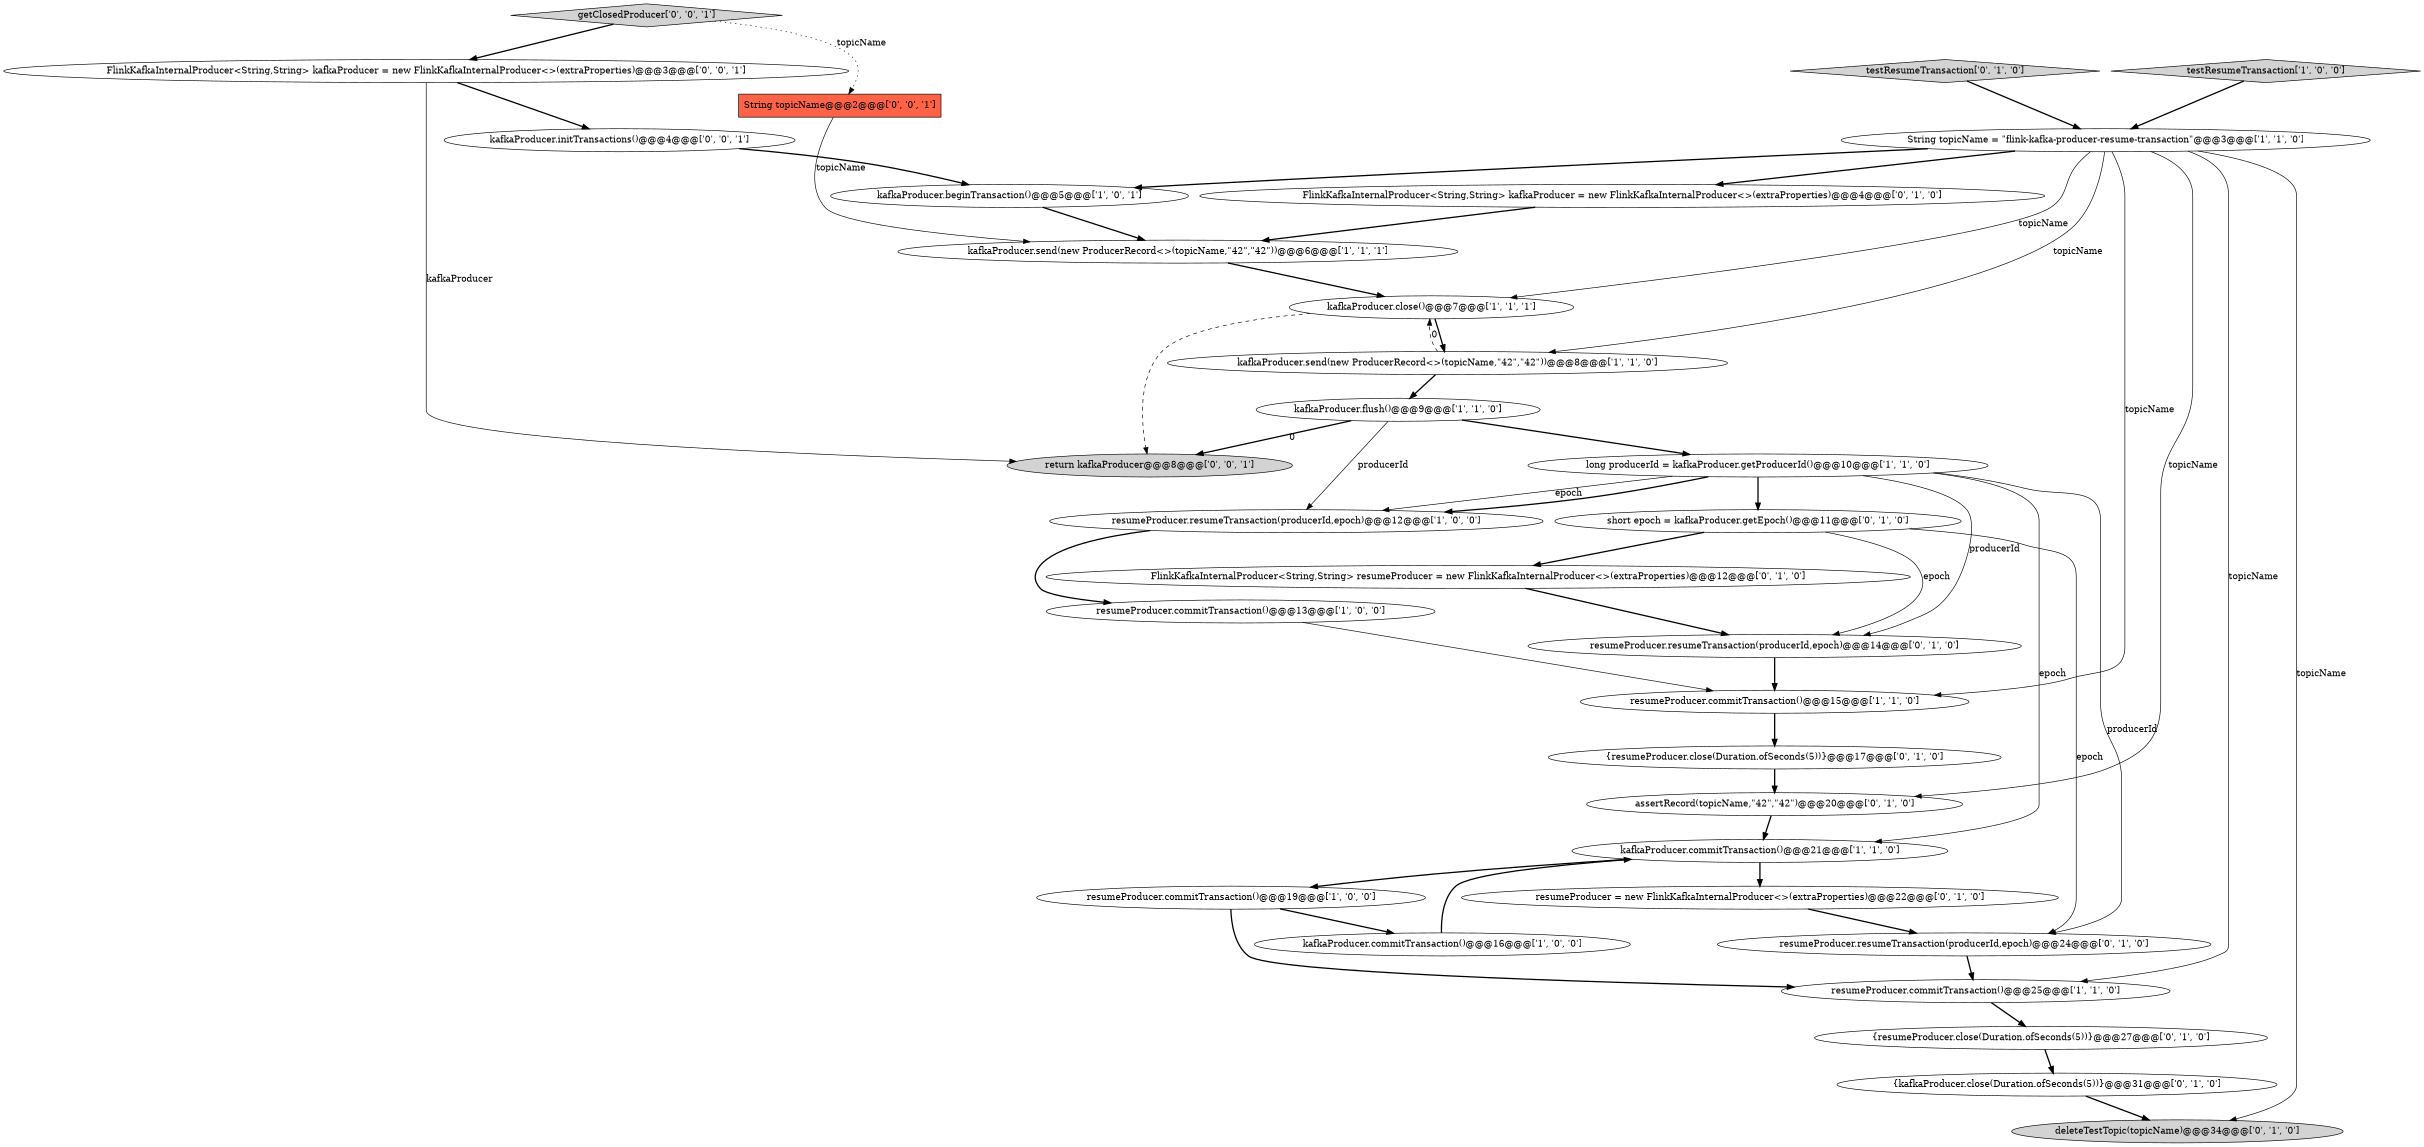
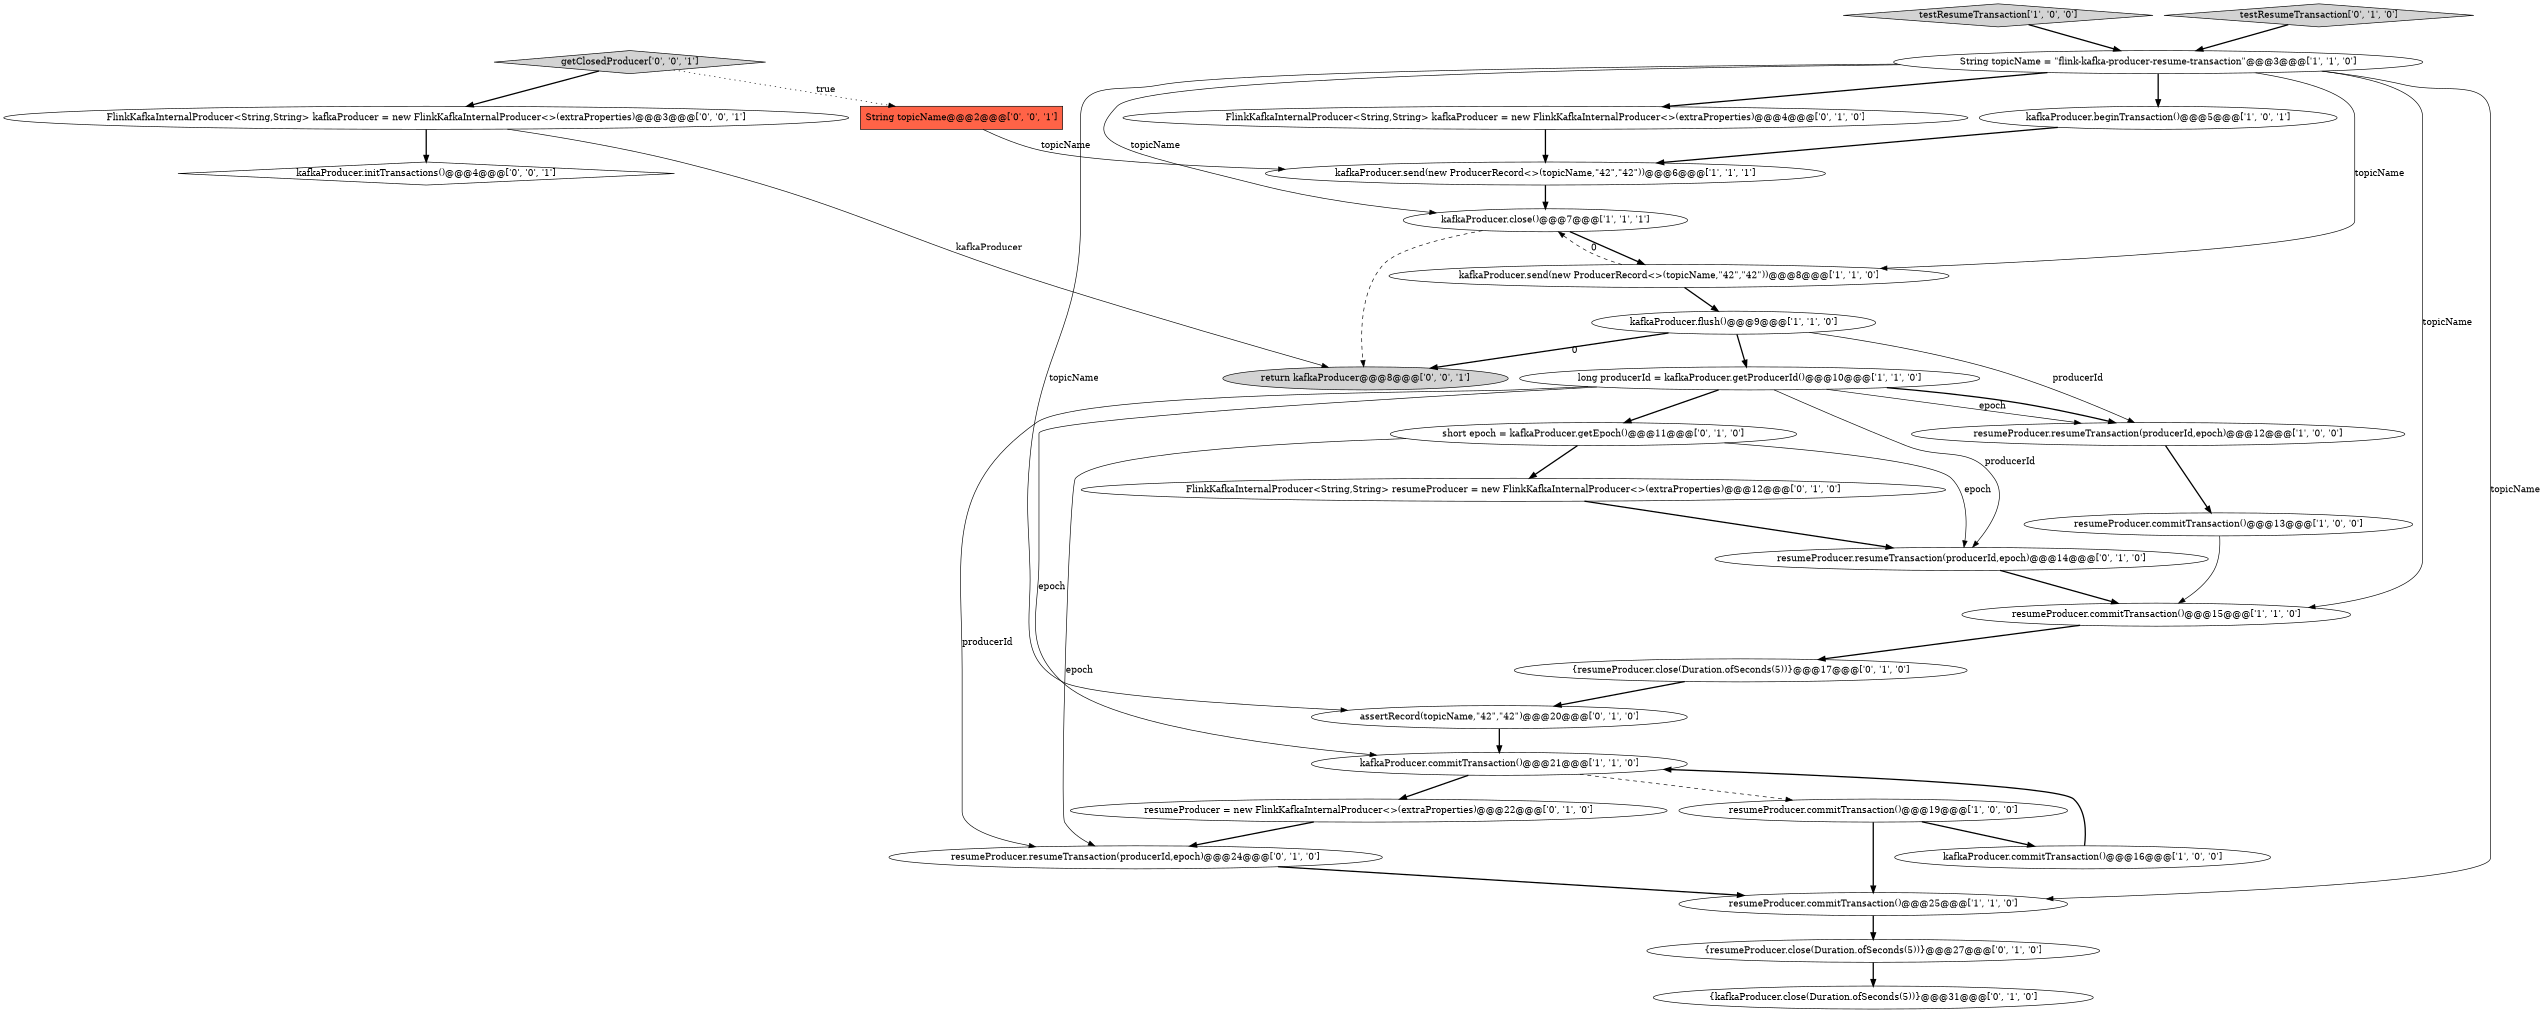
edge "getClosedProducer['0', '0', '1']" -> "String topicName@@@2@@@['0', '0', '1']": label "topicName" -> "true"
node "kafkaProducer.initTransactions()@@@4@@@['0', '0', '1']": shape ellipse -> diamond
edge "kafkaProducer.initTransactions()@@@4@@@['0', '0', '1']" -> "kafkaProducer.beginTransaction()@@@5@@@['1', '0', '1']": removed
edge "kafkaProducer.commitTransaction()@@@21@@@['1', '1', '0']" -> "resumeProducer.commitTransaction()@@@19@@@['1', '0', '0']": style bold -> dashed
node "deleteTestTopic(topicName)@@@34@@@['0', '1', '0']": removed
